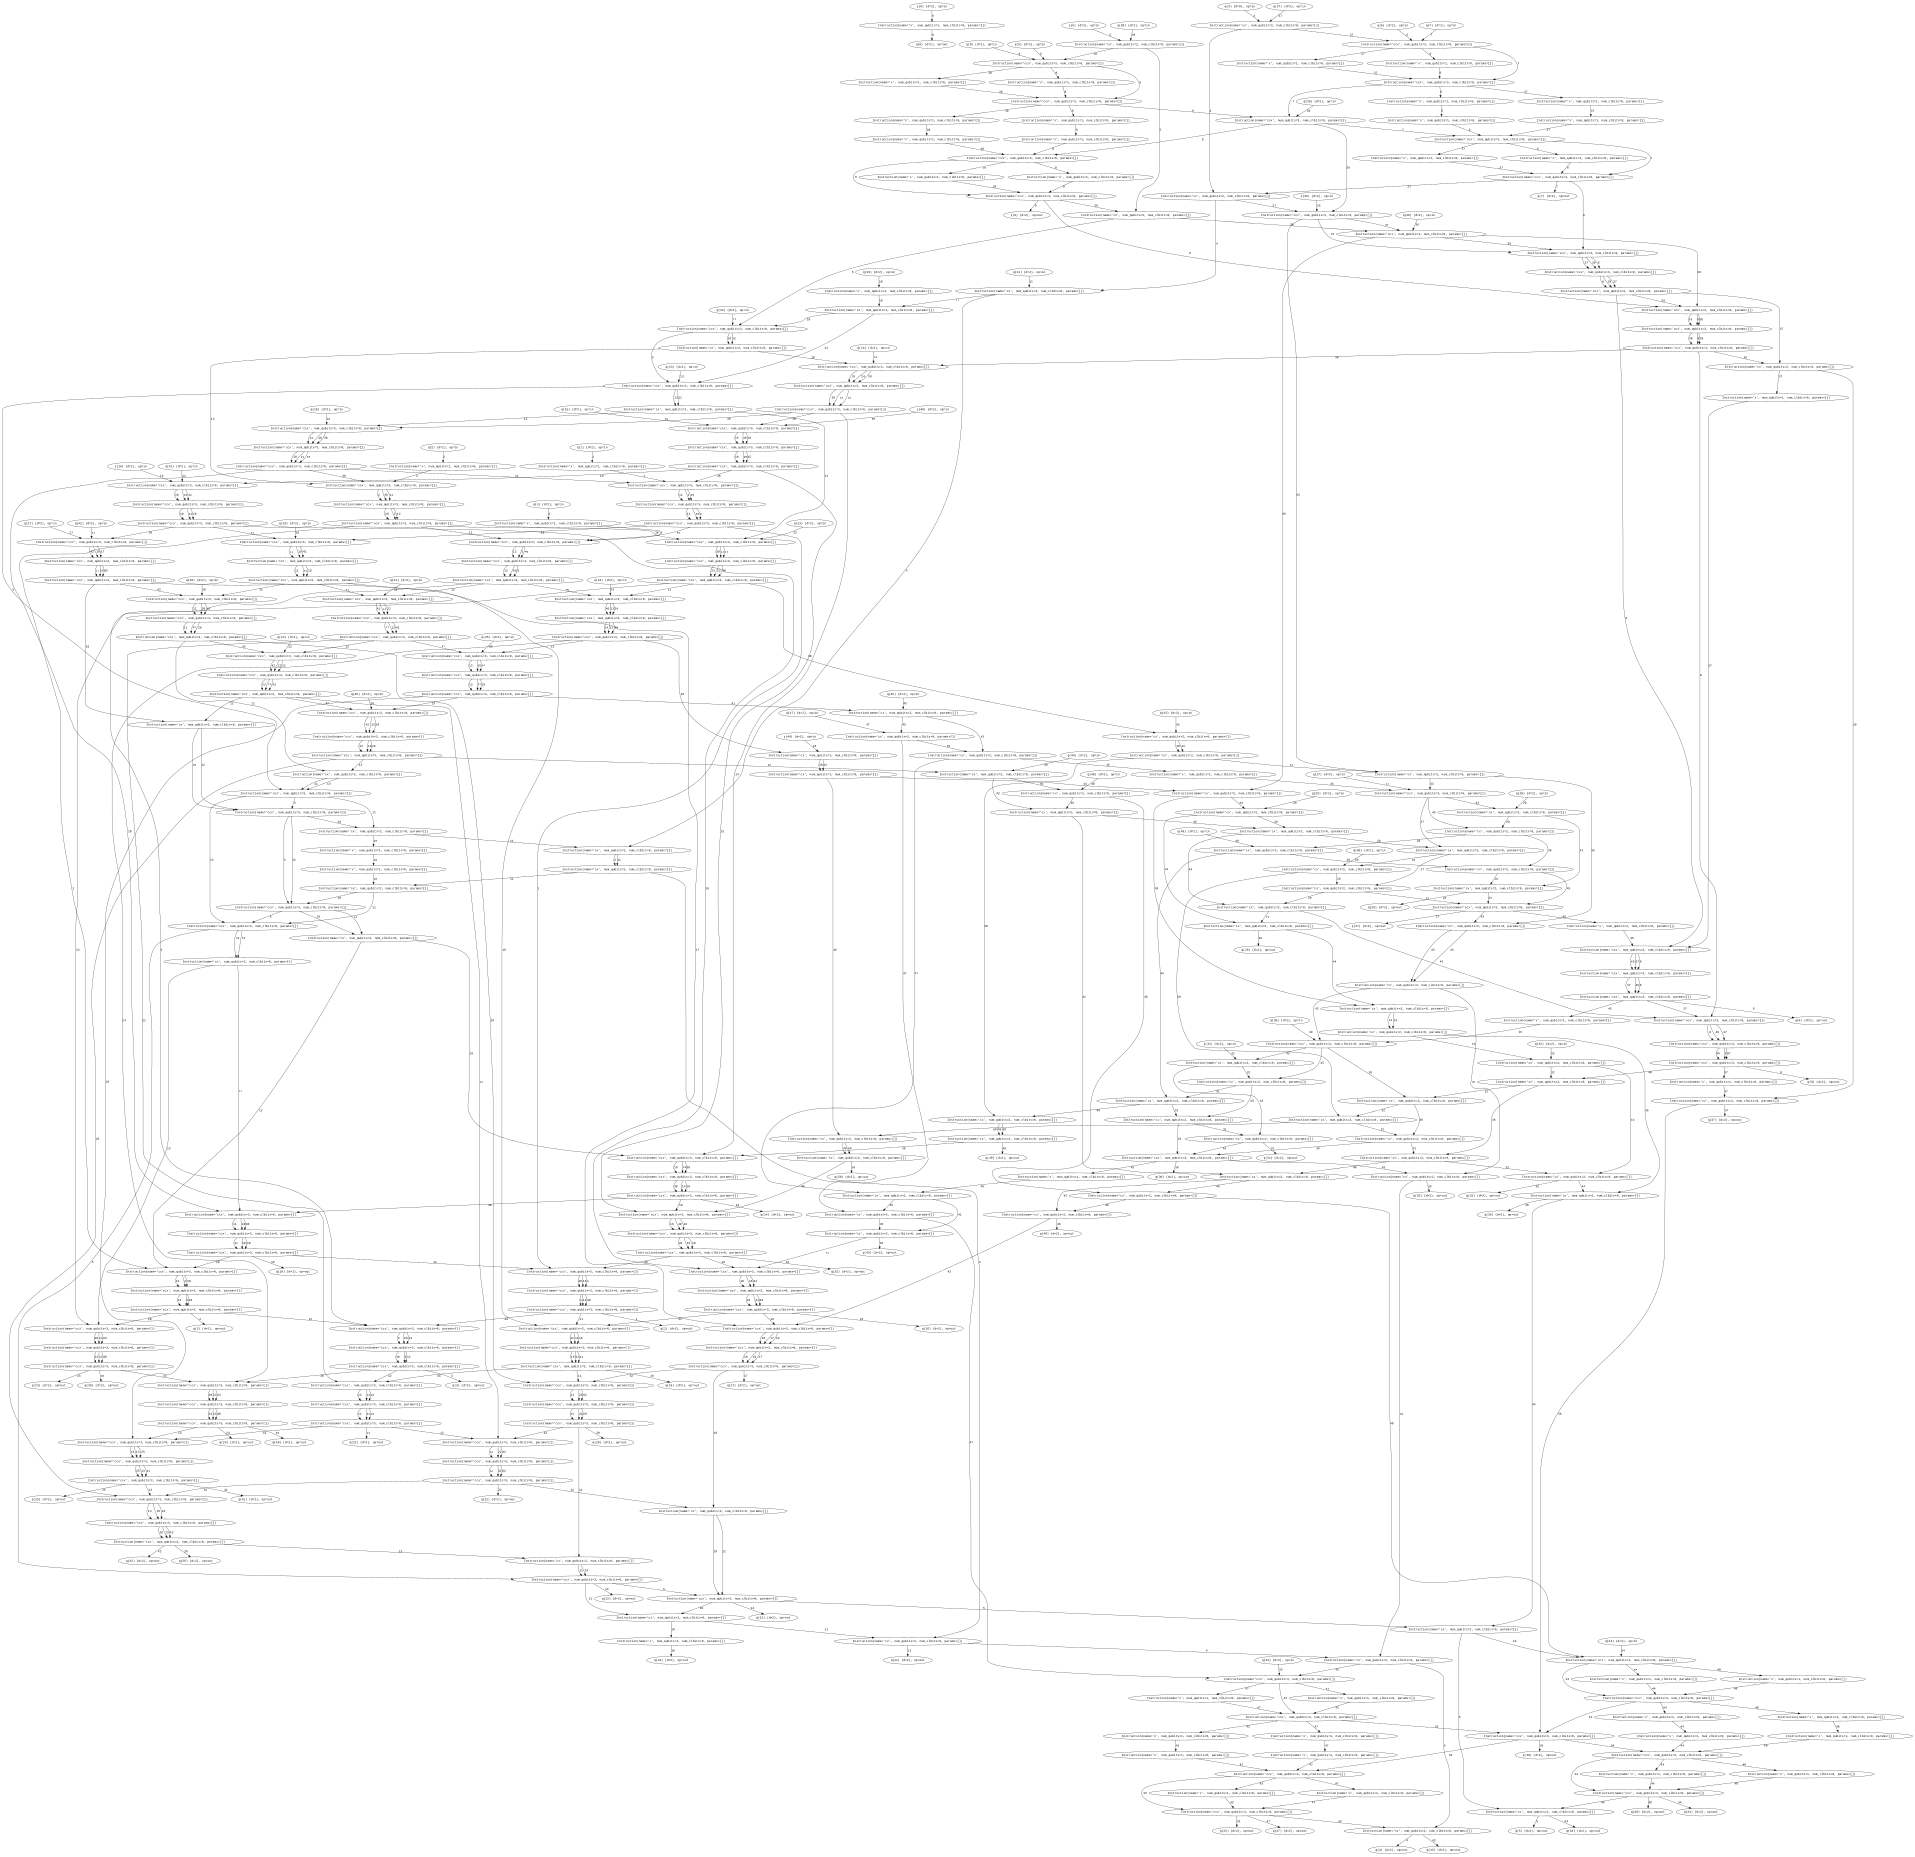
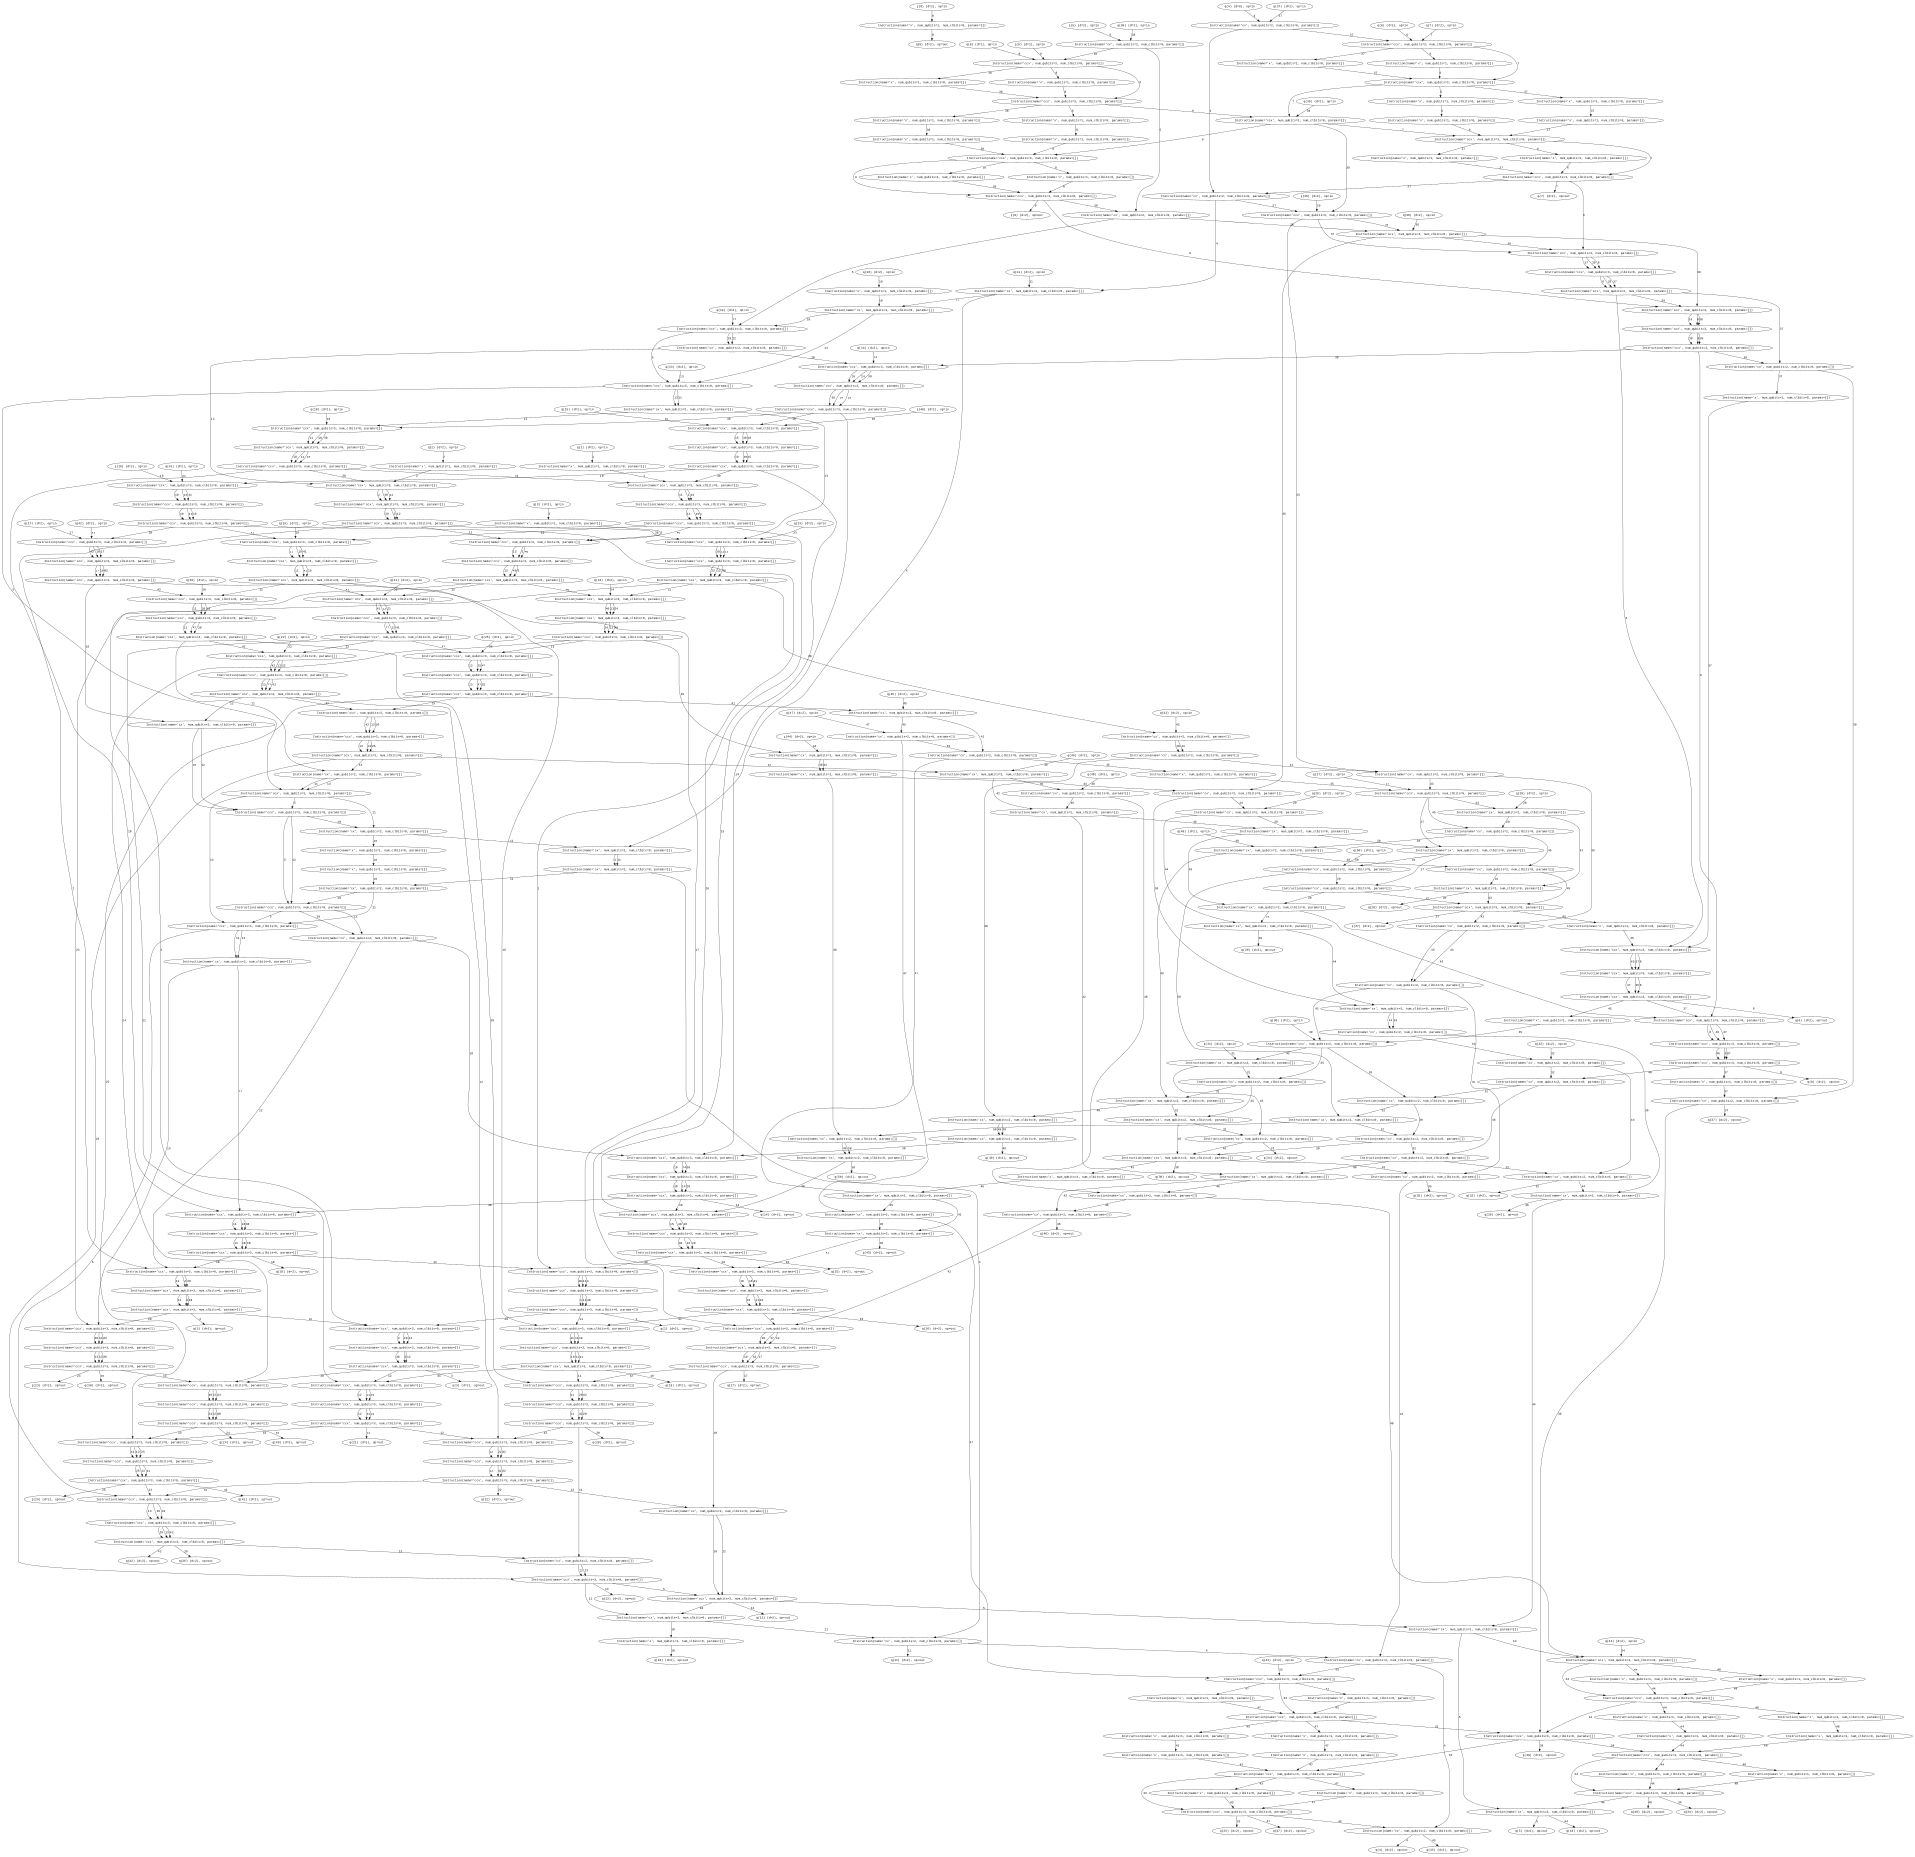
node "q(26) (d=2), op=in": removed
